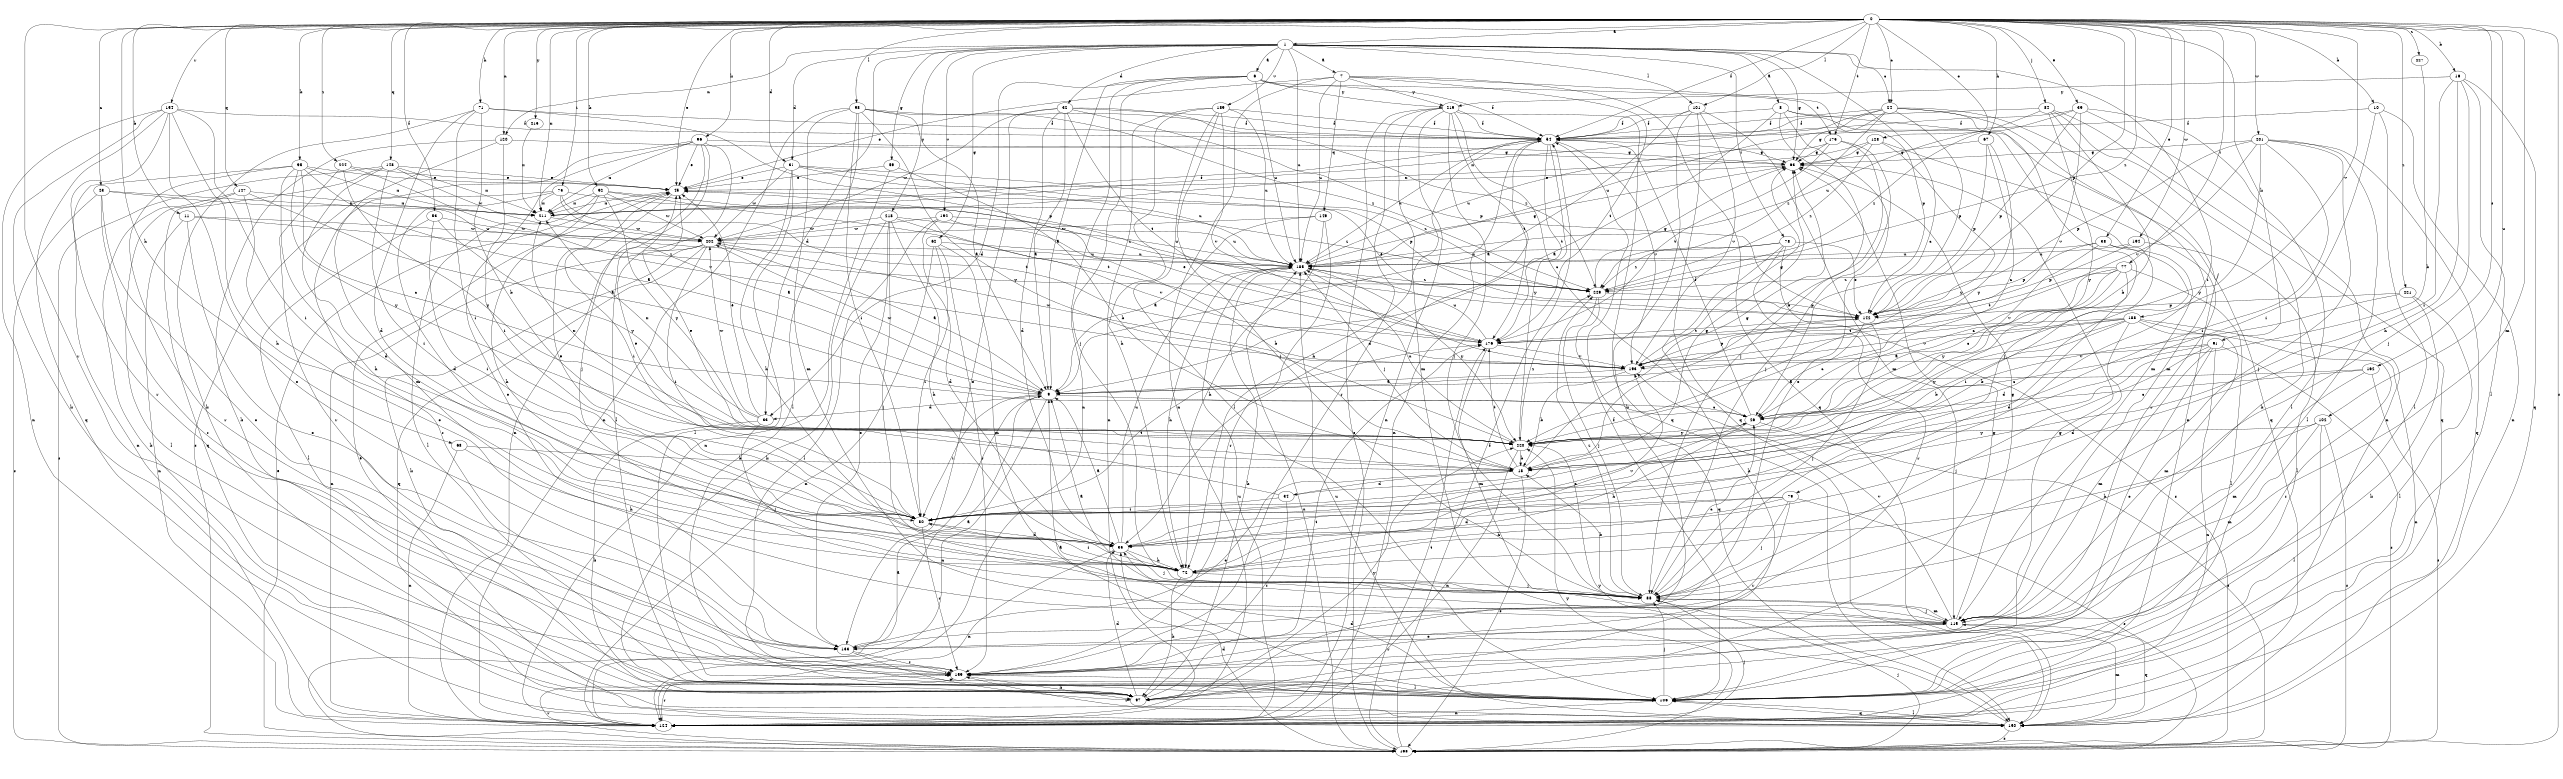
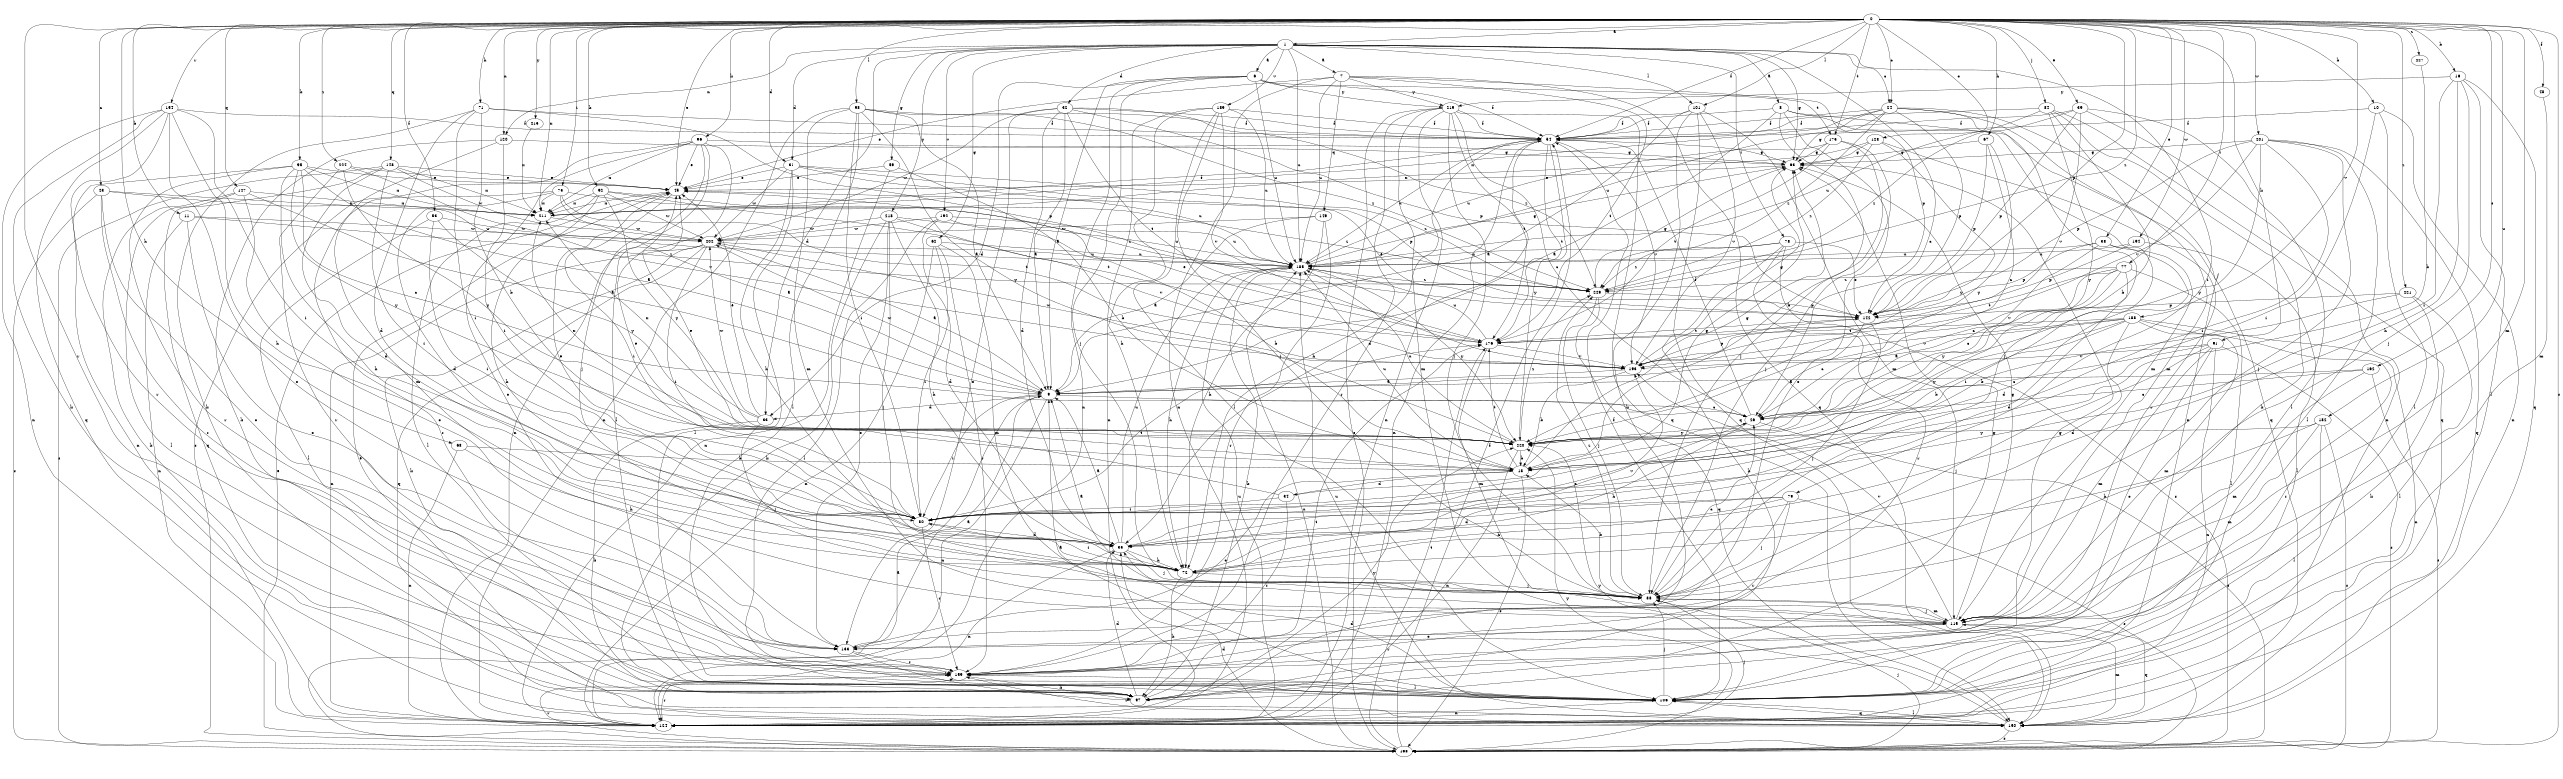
node "48": added
edge "18" -> "185": label "j" -> "u"
node "102": label "102" -> "182"
